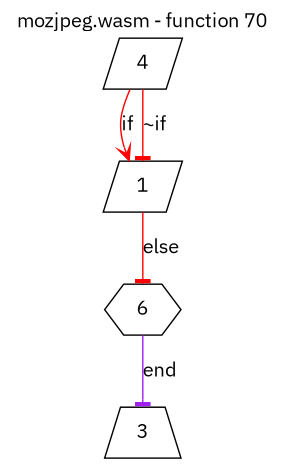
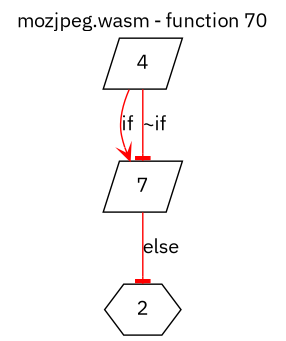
node "1": label "1" -> "7"
node "6": label "6" -> "2"
node "3": removed
